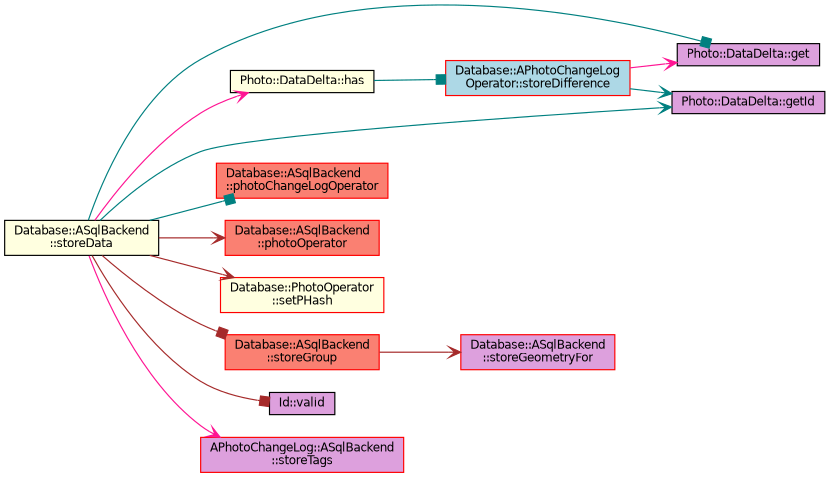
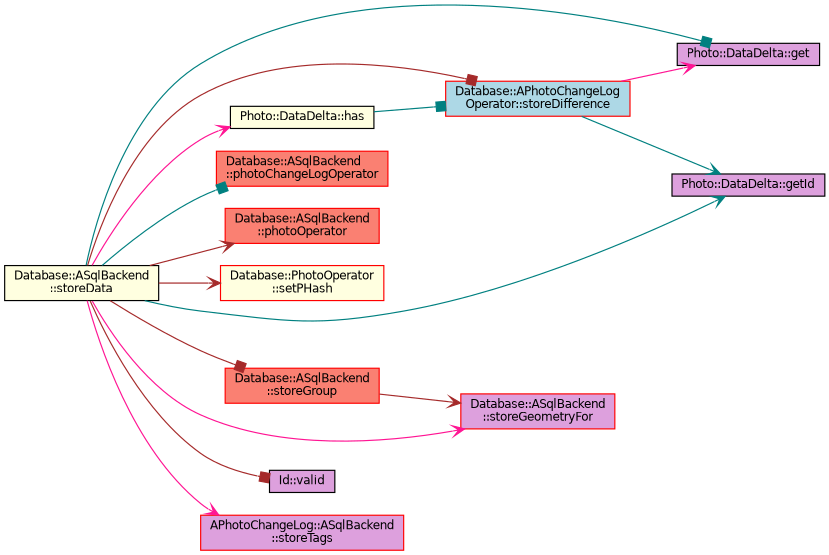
edge "Database::ASqlBackend ::storeData" -> "Database::APhotoChangeLog Operator::storeDifference": added
edge "Database::ASqlBackend ::storeData" -> "Database::ASqlBackend ::storeGeometryFor": added
